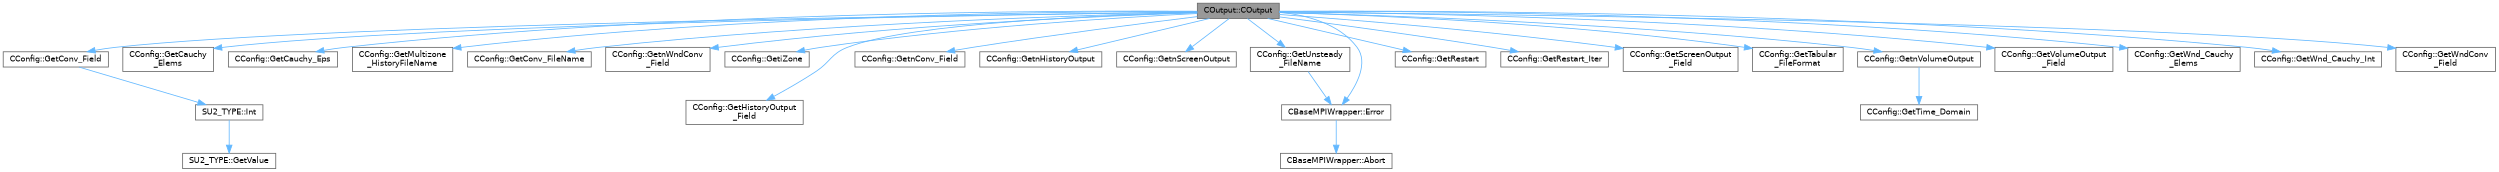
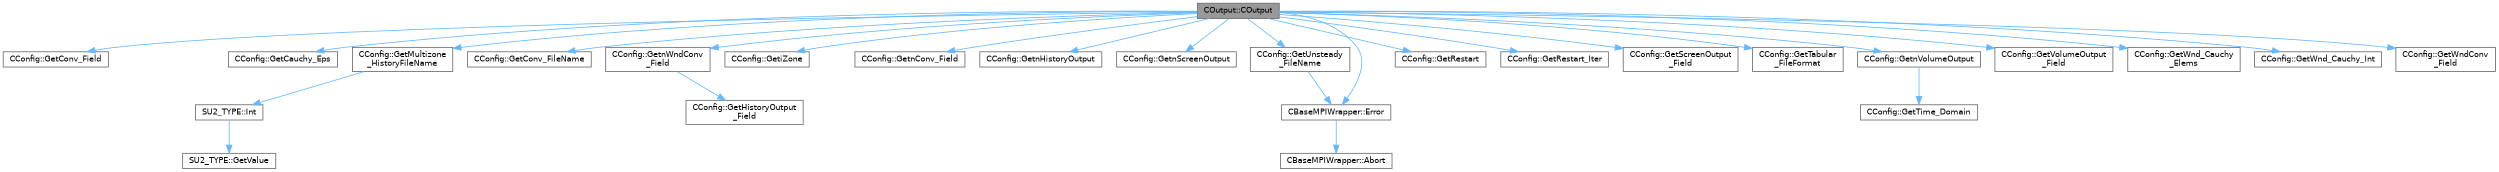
edge "COutput::COutput" -> "CConfig::GetHistoryOutput _Field": now "CConfig::GetnWndConv _Field" -> "CConfig::GetHistoryOutput _Field"
node "CConfig::GetCauchy _Elems": removed
edge "CConfig::GetConv_Field" -> "SU2_TYPE::Int": now "CConfig::GetMultizone _HistoryFileName" -> "SU2_TYPE::Int"
